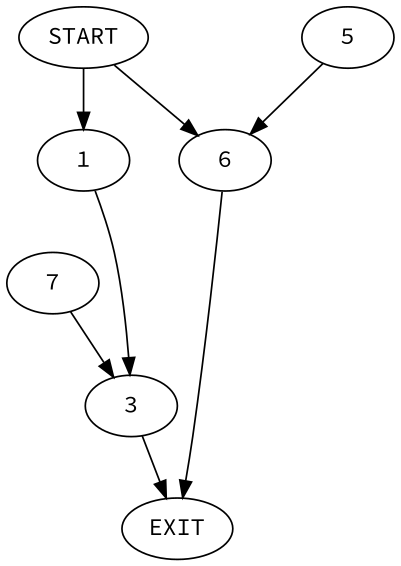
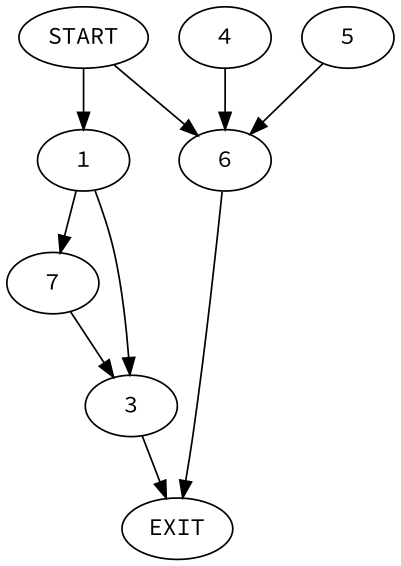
node "4": added
edge "1" -> "7": added
